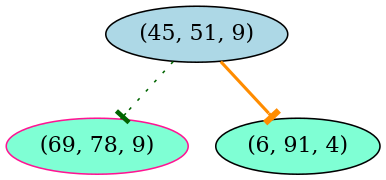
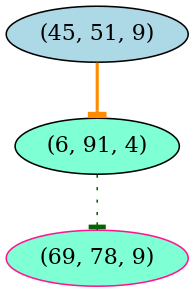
edge "(45, 51, 9)" -> "(69, 78, 9)": now "(6, 91, 4)" -> "(69, 78, 9)"
